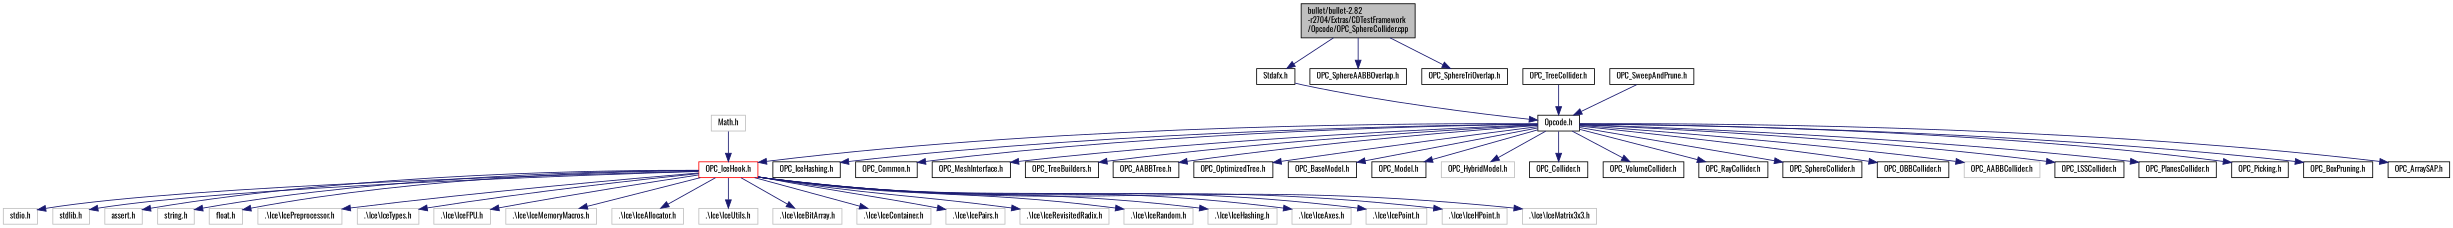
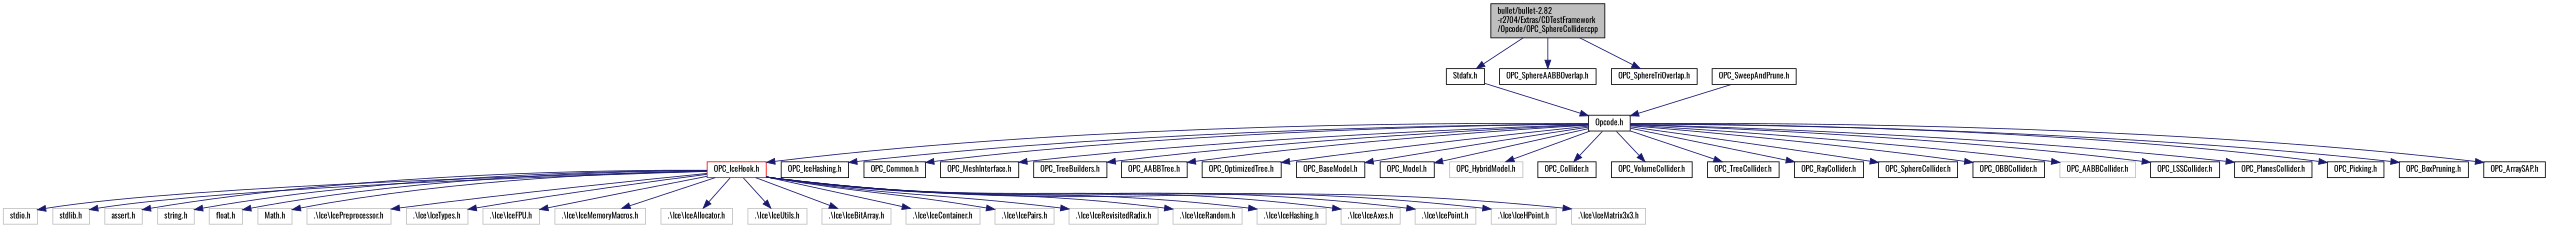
edge "OPC_TreeCollider.h" -> "Opcode.h": reversed
edge "Math.h" -> "OPC_IceHook.h": reversed
